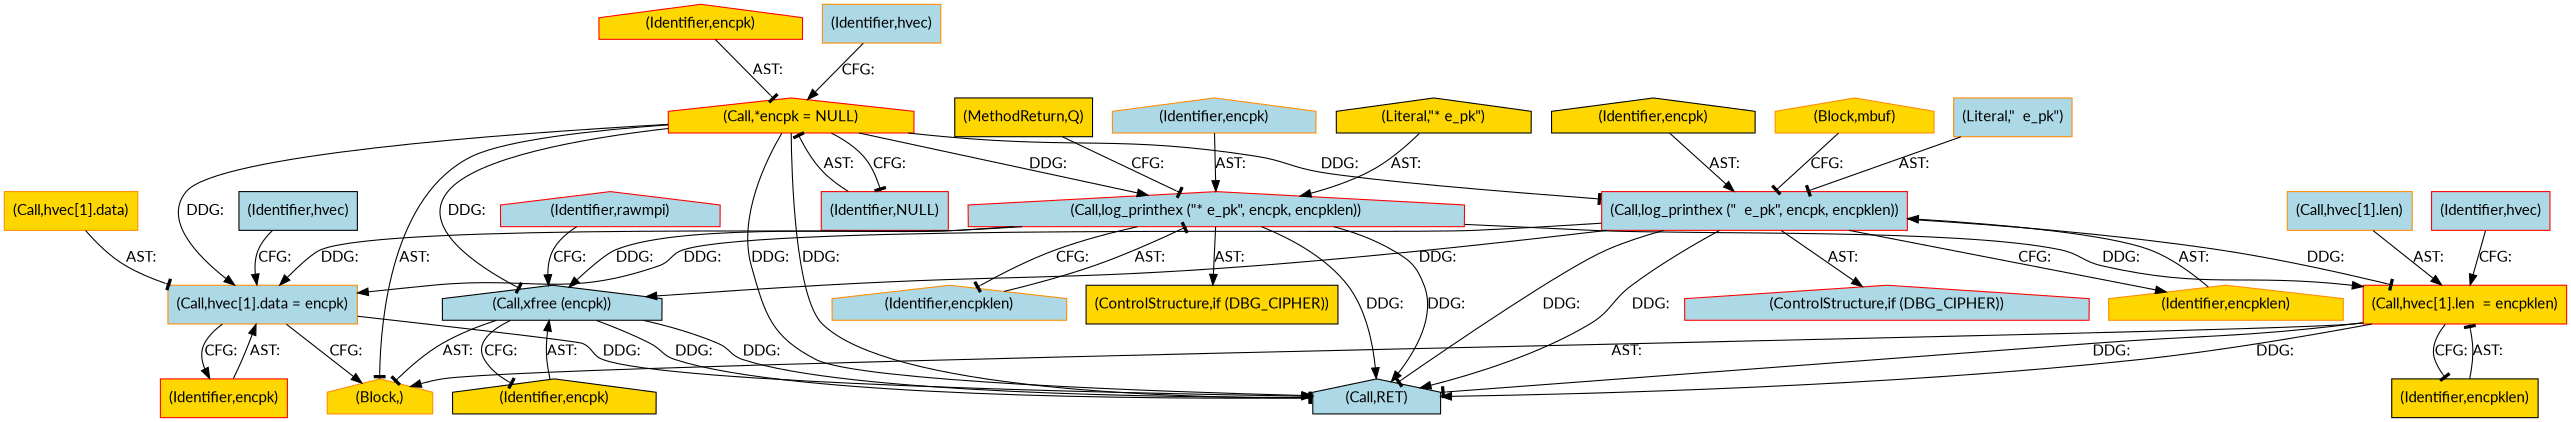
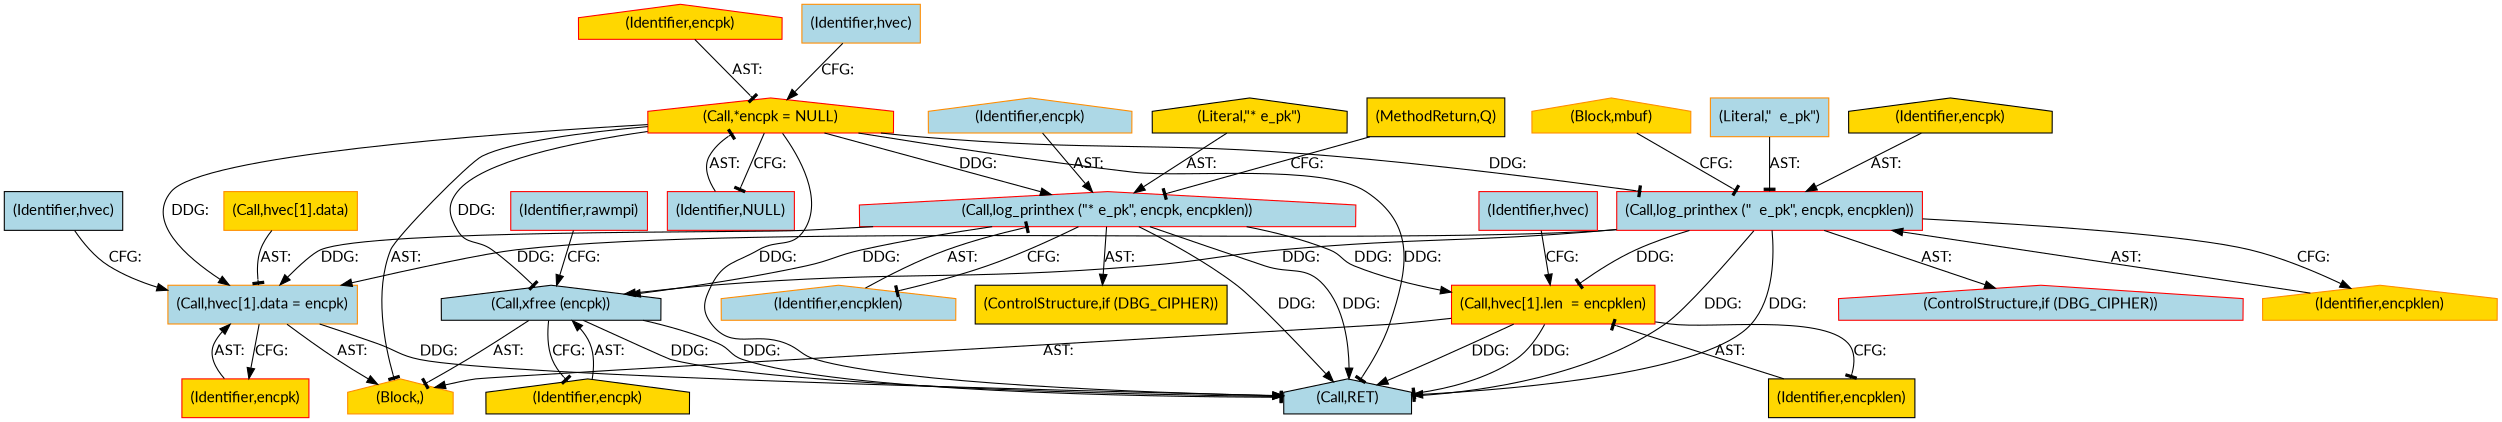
node "(Identifier,rawmpi)": shape house -> box
node "(Call,hvec[1].len)": removed
edge "(Call,hvec[1].data = encpk)" -> "(Block,)": label "CFG: " -> "AST: "
